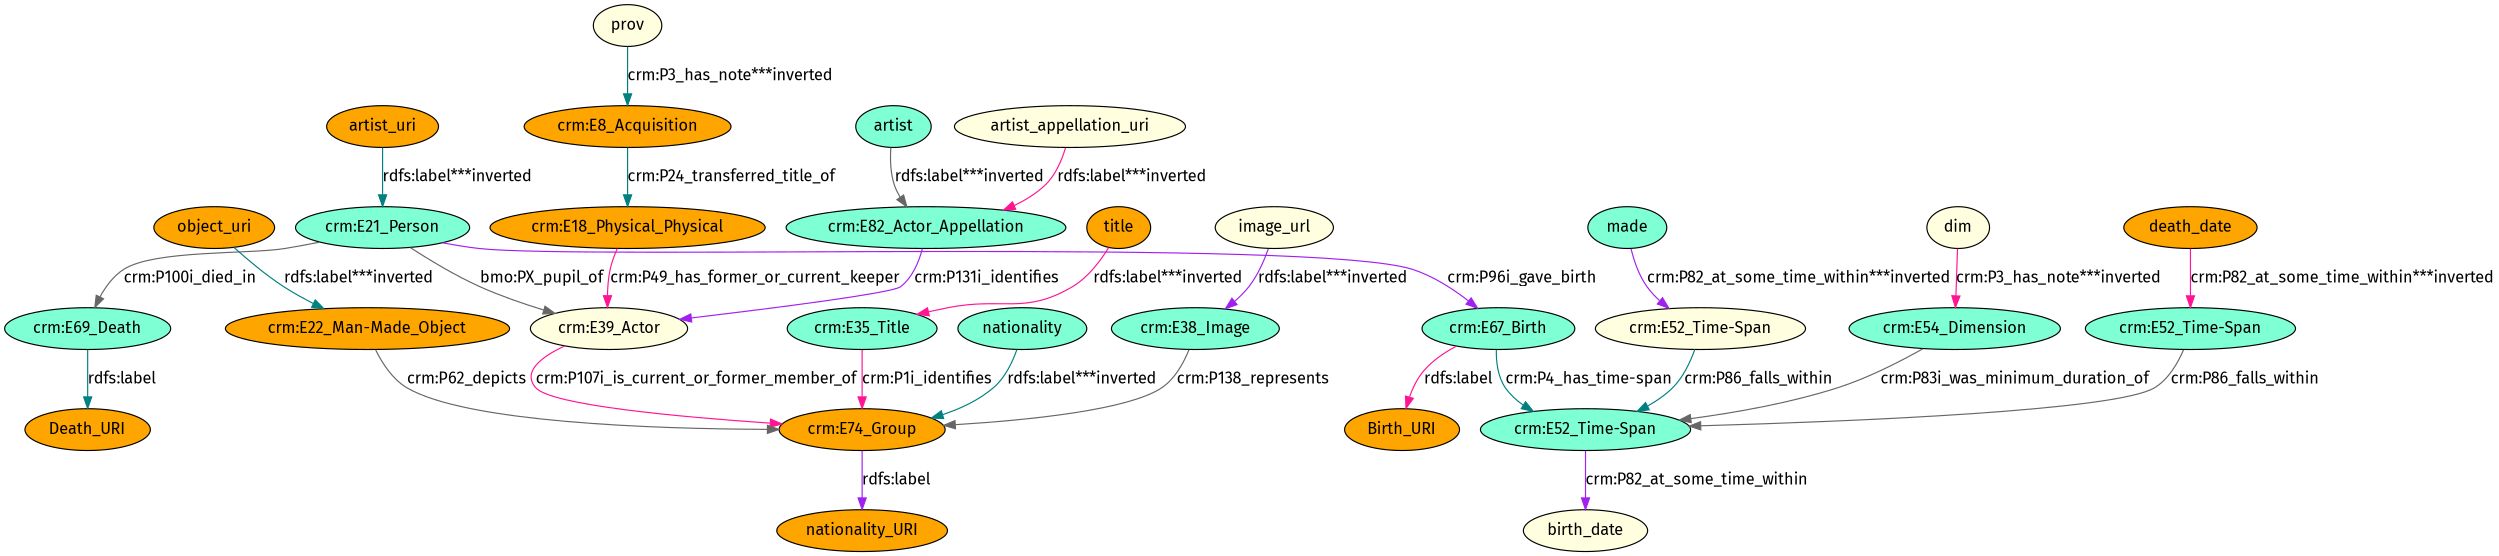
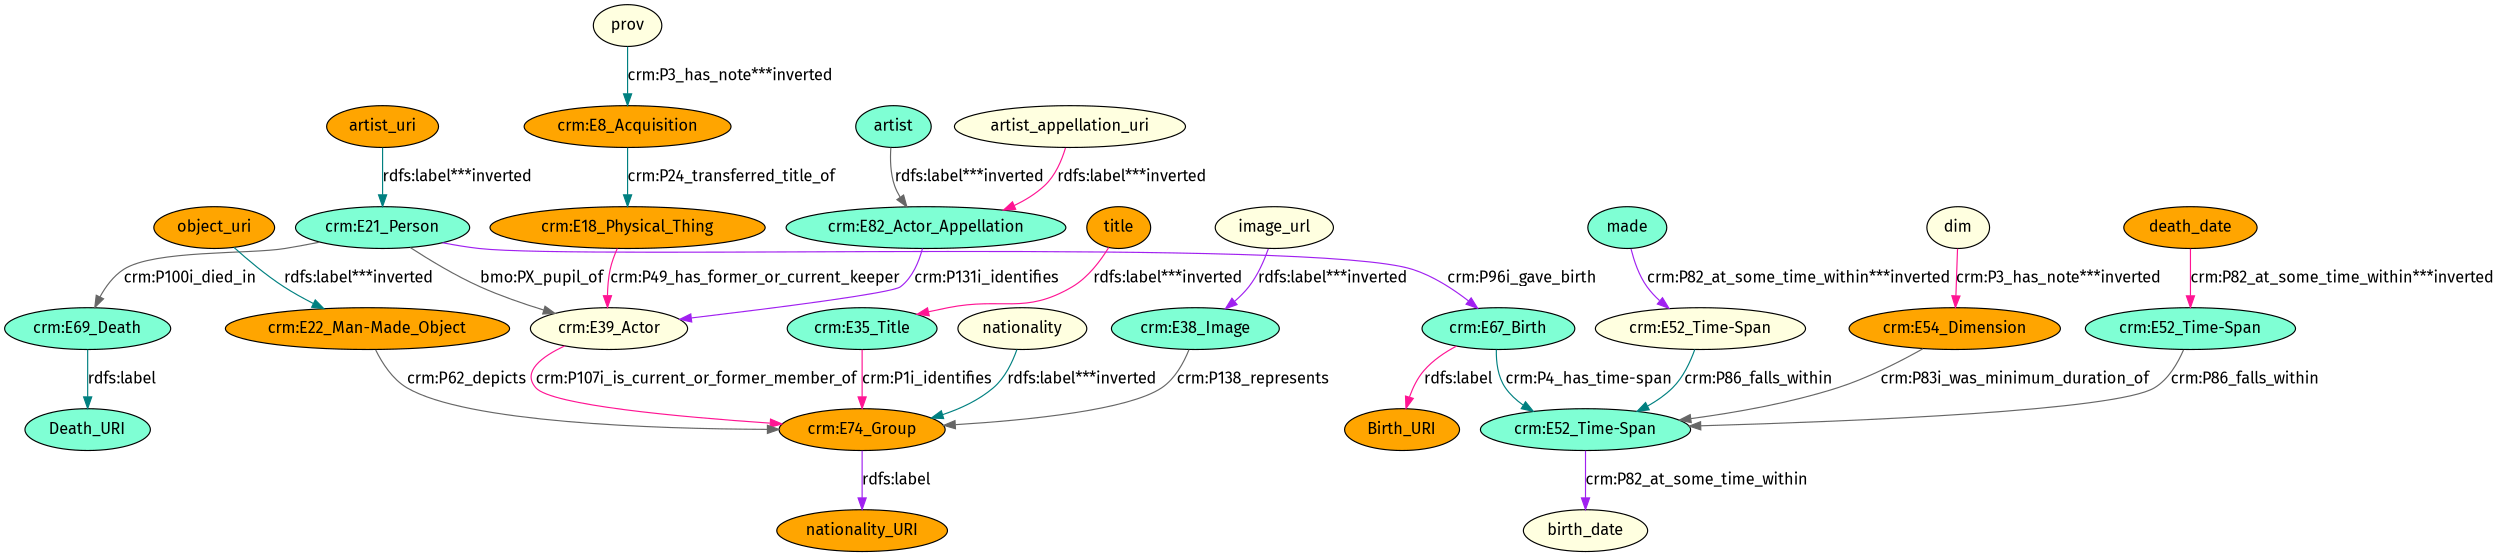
node "crm:E18_Physical_Physical": label "crm:E18_Physical_Physical" -> "crm:E18_Physical_Thing"
node "nationality": fillcolor aquamarine -> lightyellow
node "crm:E54_Dimension": fillcolor aquamarine -> orange
node "Death_URI": fillcolor orange -> aquamarine
